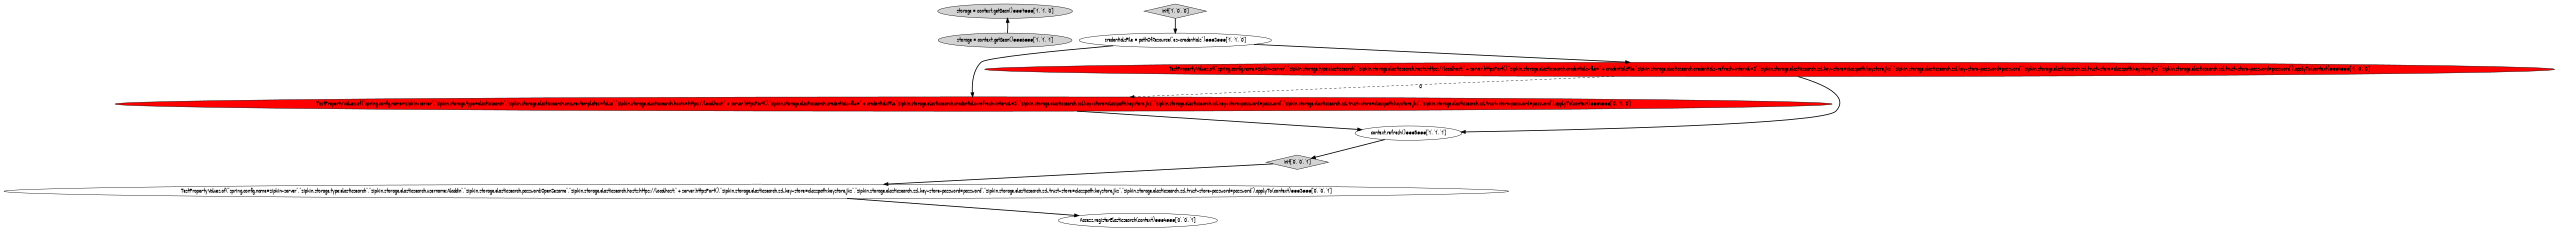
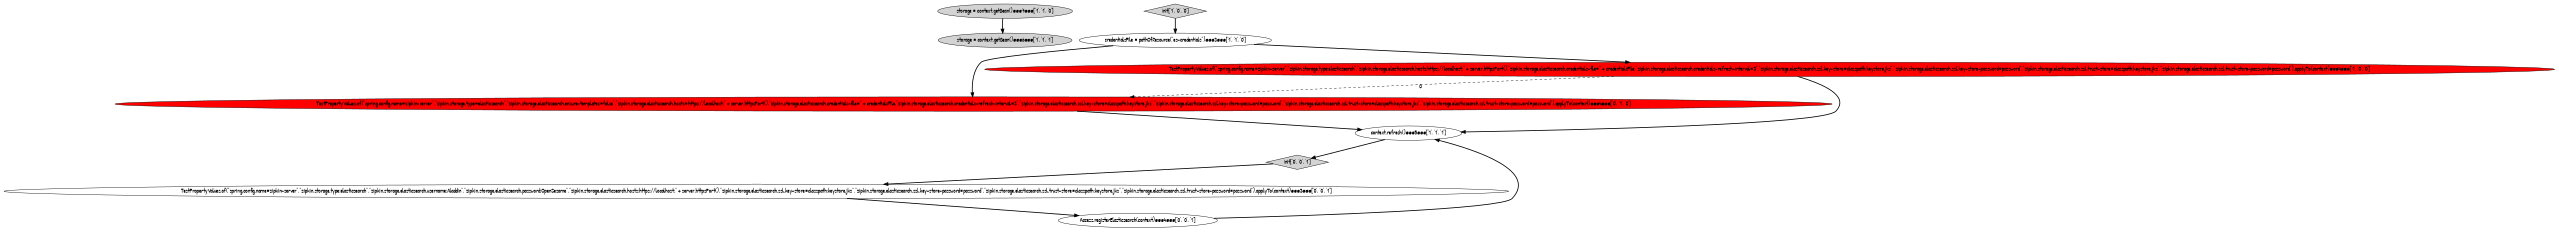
edge "storage = context.getBean()@@@6@@@['1', '1', '1']" -> "storage = context.getBean()@@@7@@@['1', '1', '0']": reversed
edge "Access.registerElasticsearch(context)@@@4@@@['0', '0', '1']" -> "context.refresh()@@@5@@@['1', '1', '1']": added
